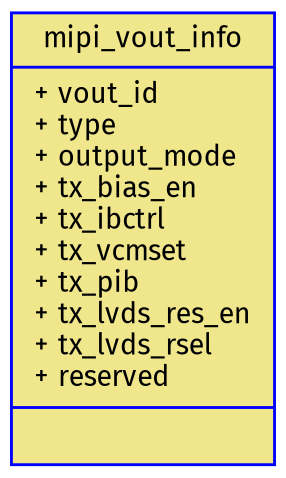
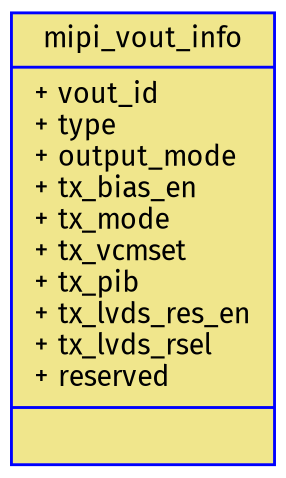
node "mipi_vout_info": text "+ tx_ibctrl" -> "+ tx_mode"
